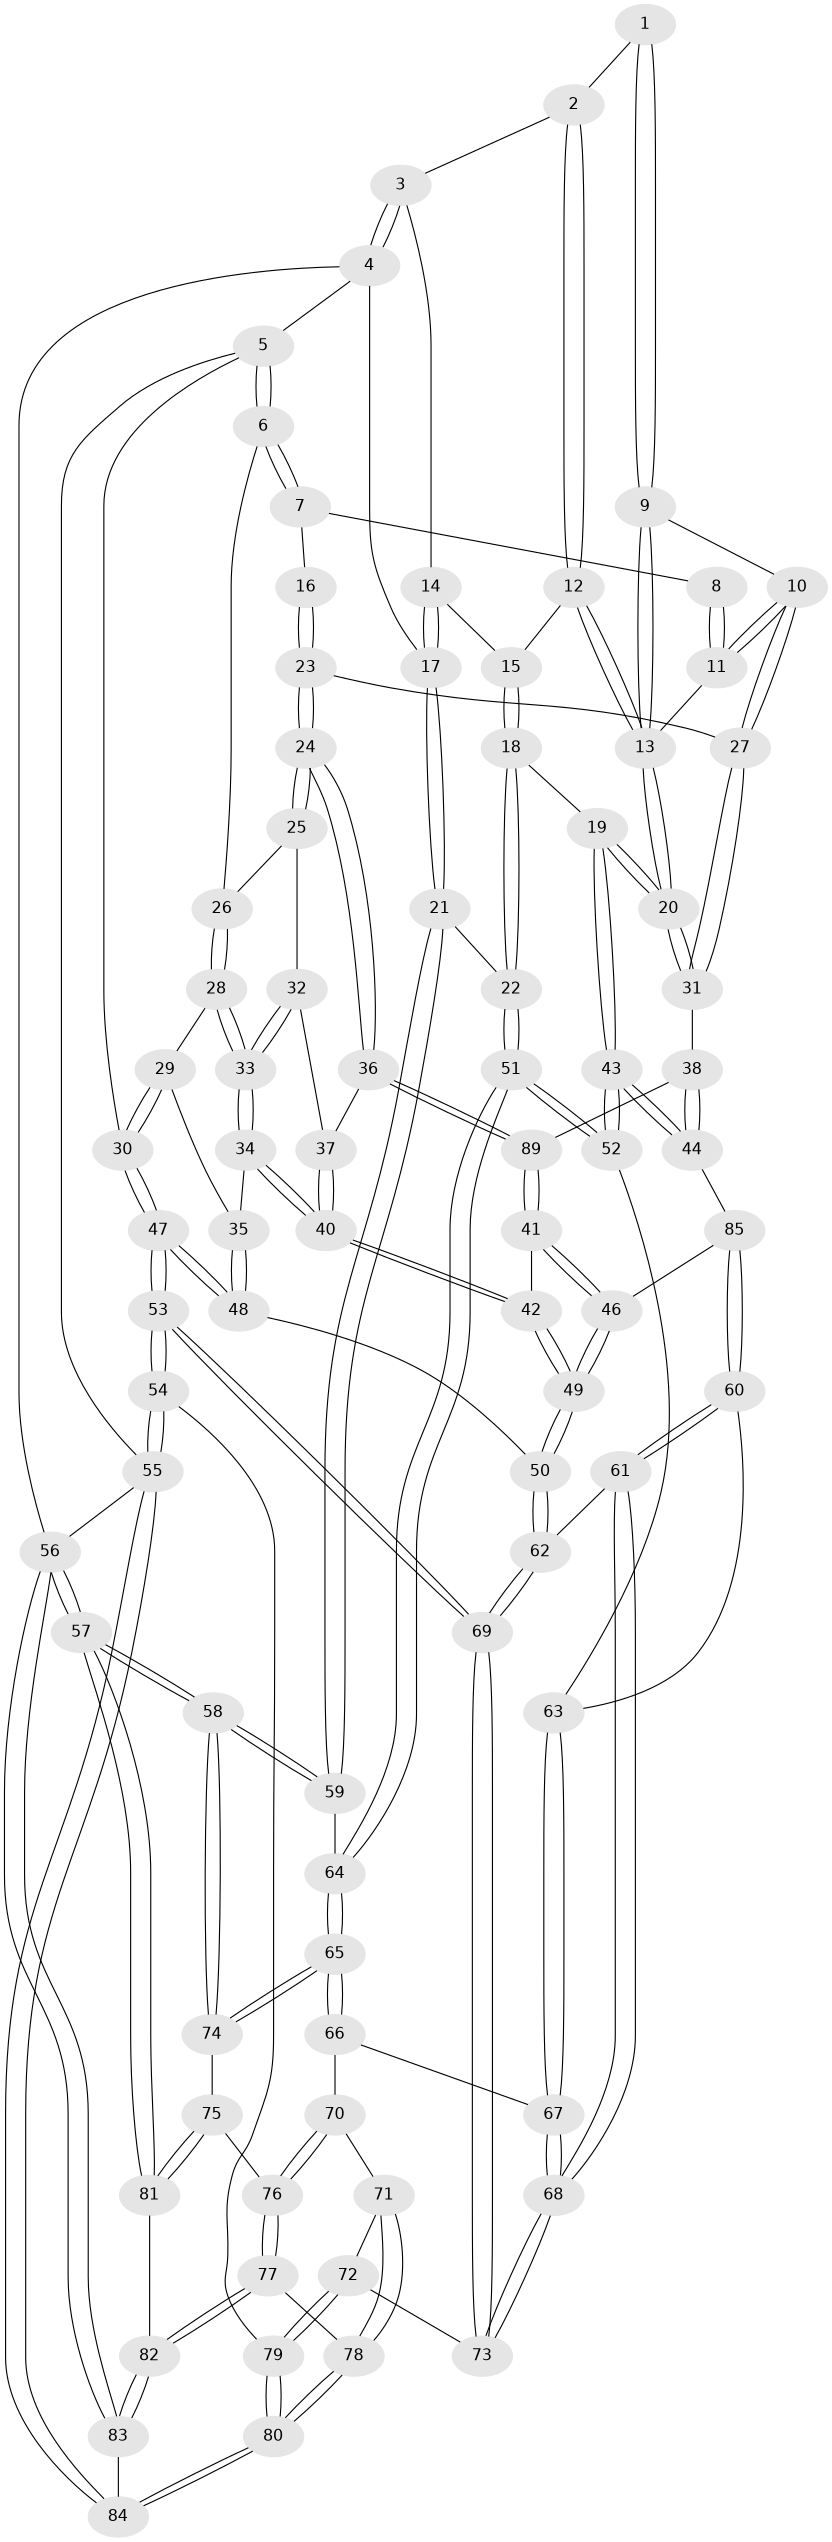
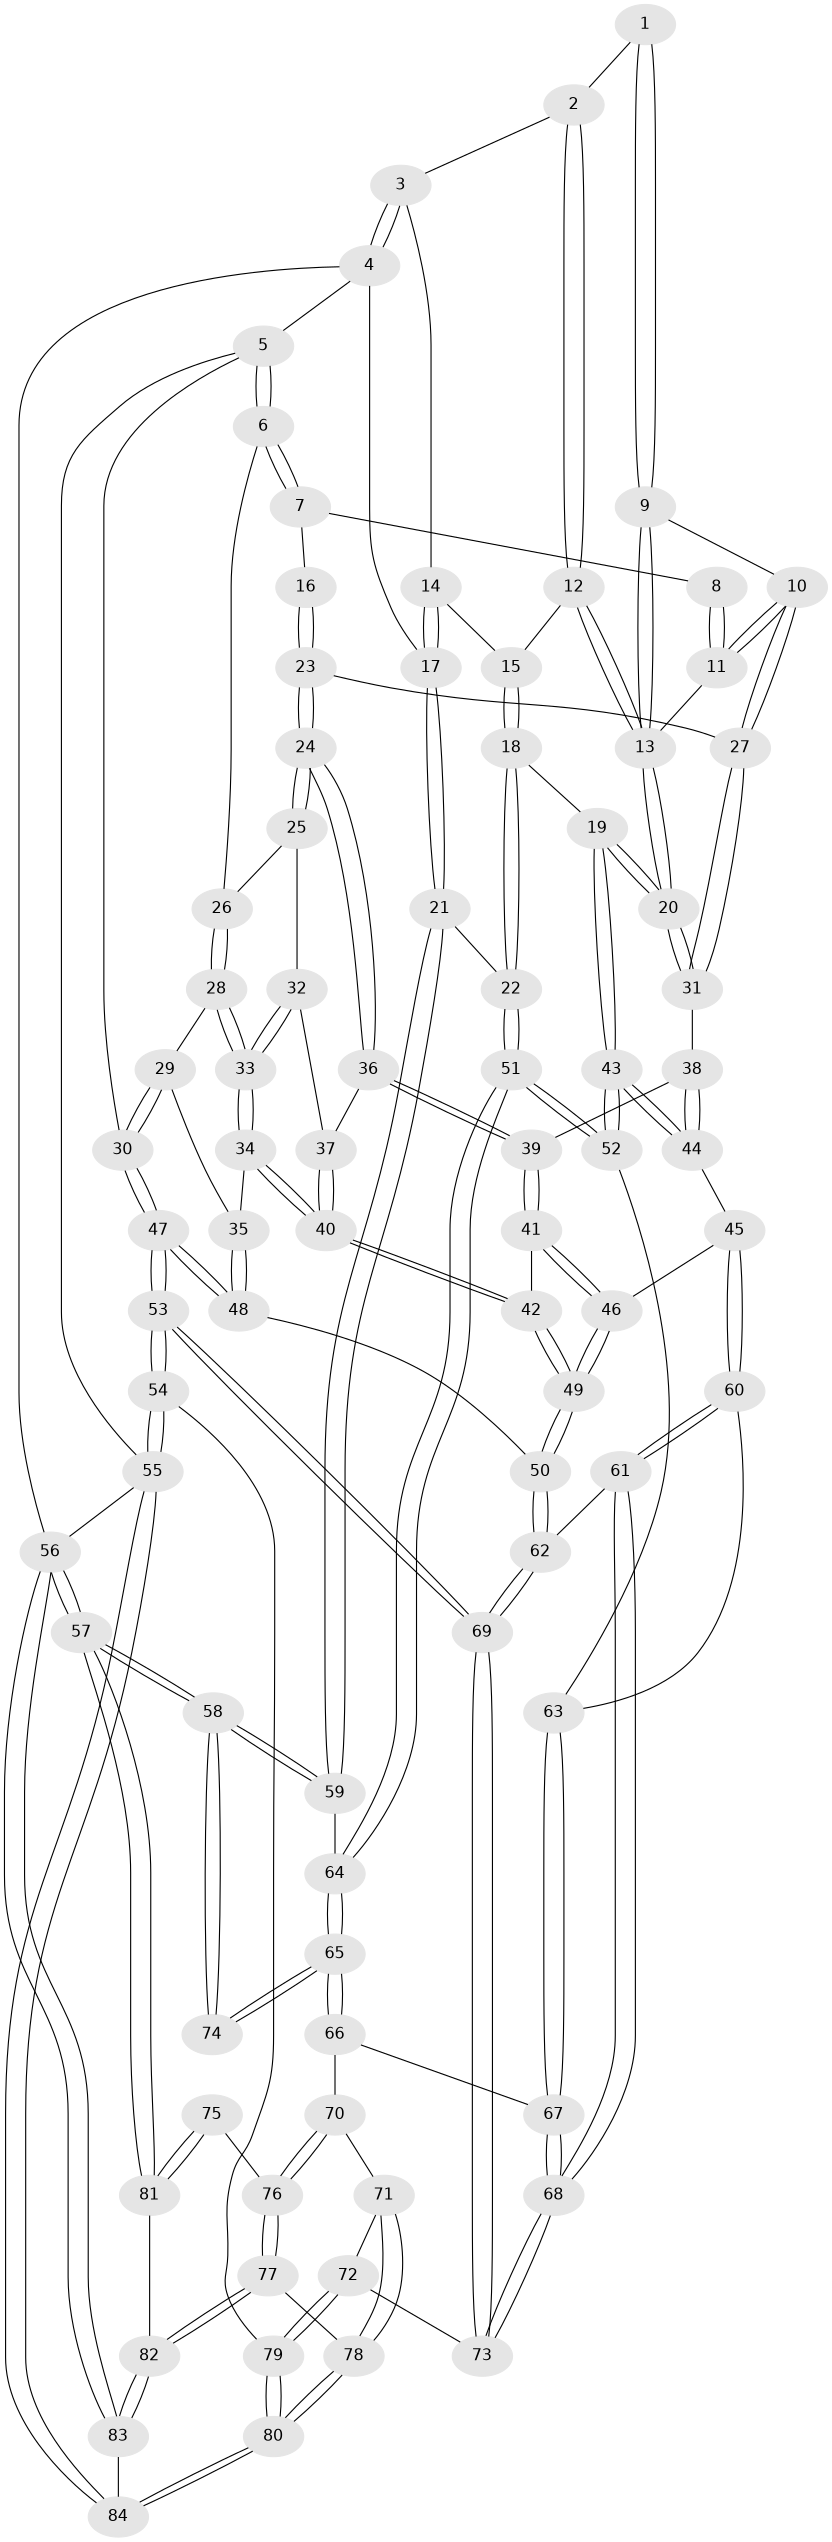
node "89": label "89" -> "39"
node "85": label "85" -> "45"
edge "74" -- "75": removed
